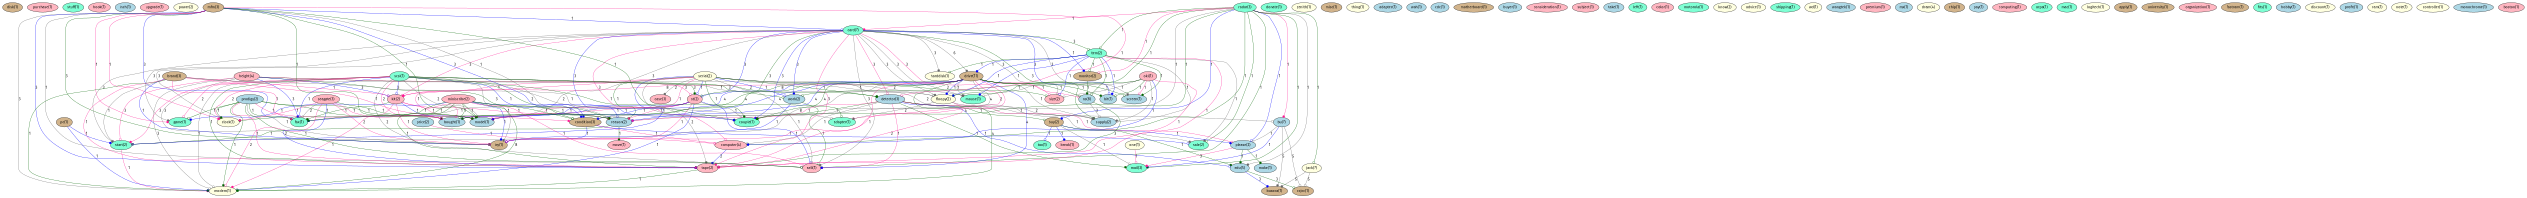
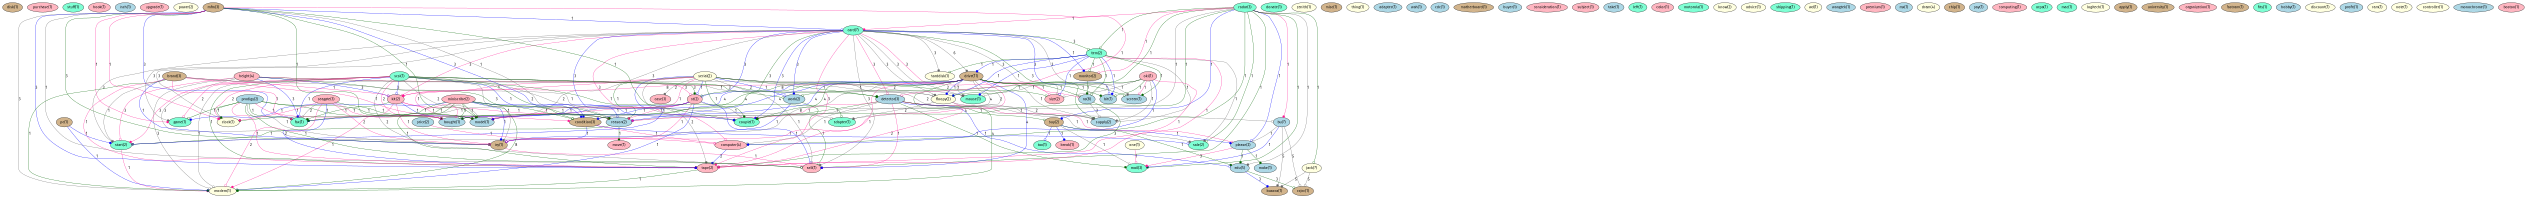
edge "drive(11)" -> "adapter(1)": color deeppink -> gray40
edge "prodigy(2)" -> "modem(1)": removed, label "1"
edge "miniscribe(2)" -> "sell(1)": now "try(1)" -> "sell(1)"
edge "seagate(3)" -> "tape(2)": arrowhead odot -> dot
